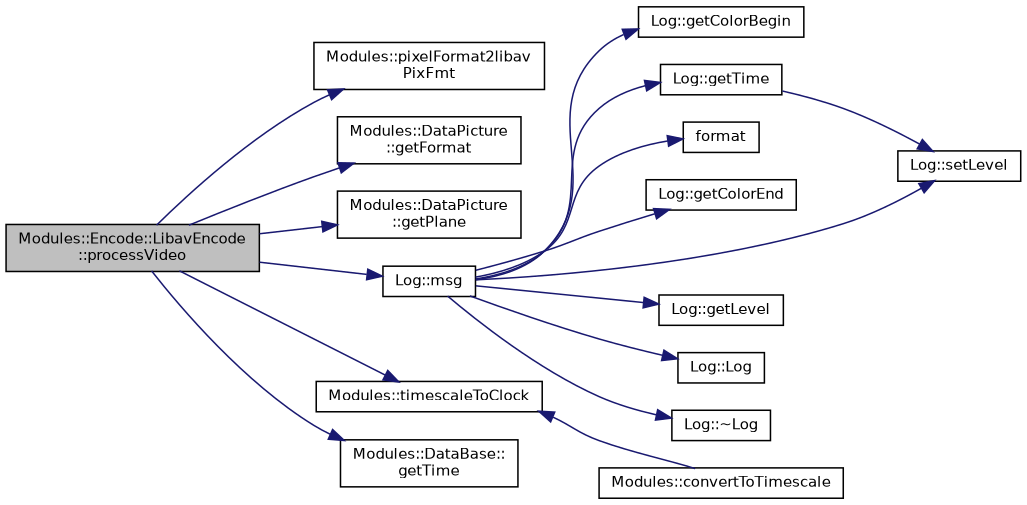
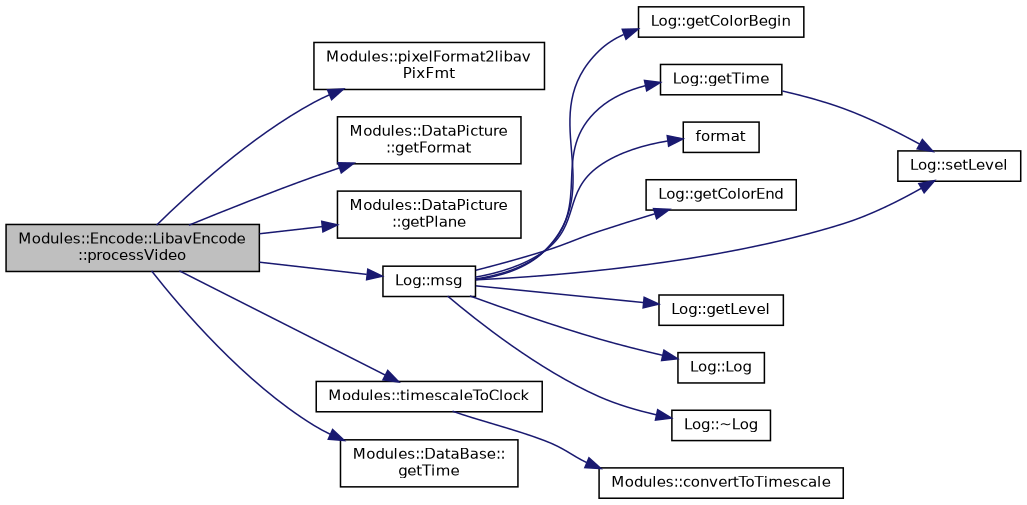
edge "Modules::convertToTimescale" -> "Modules::timescaleToClock": reversed
